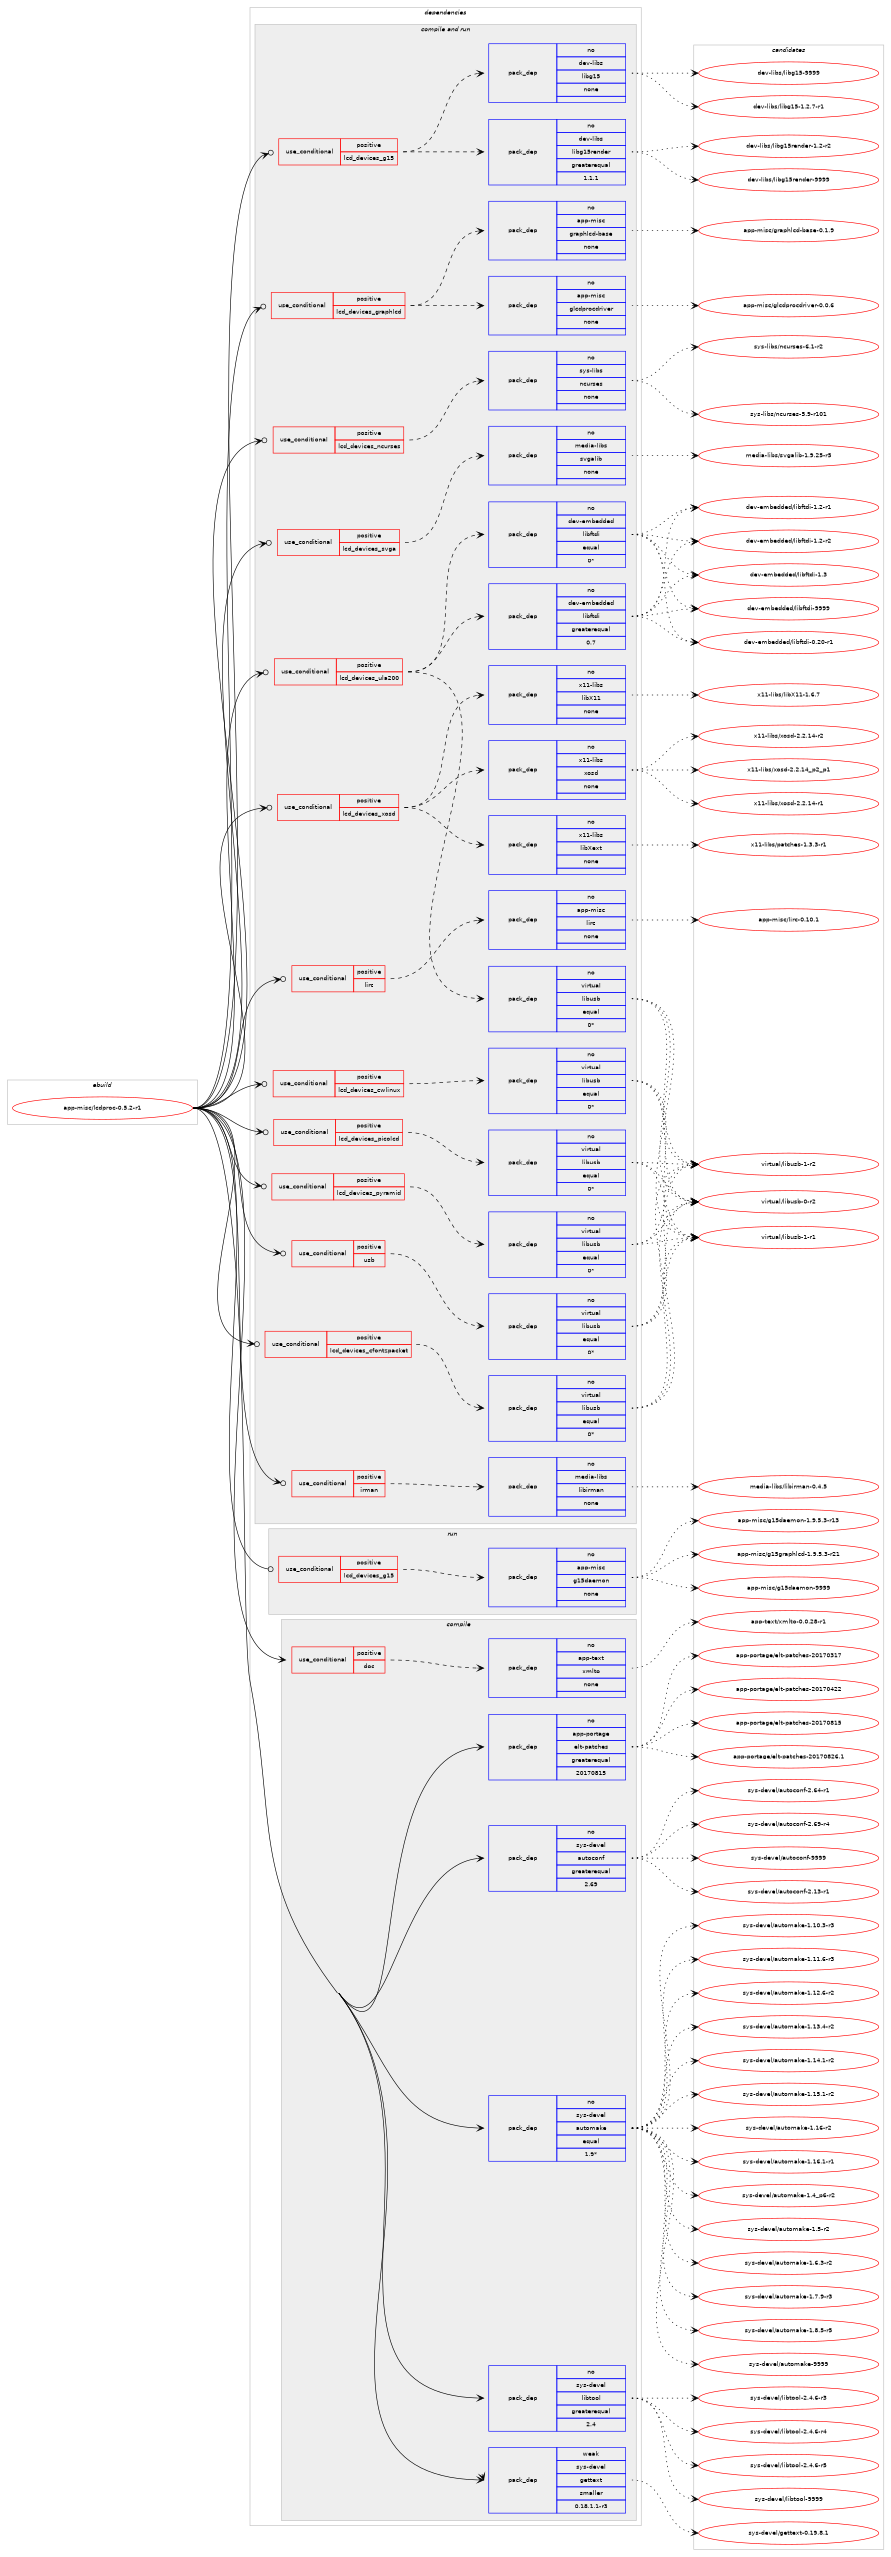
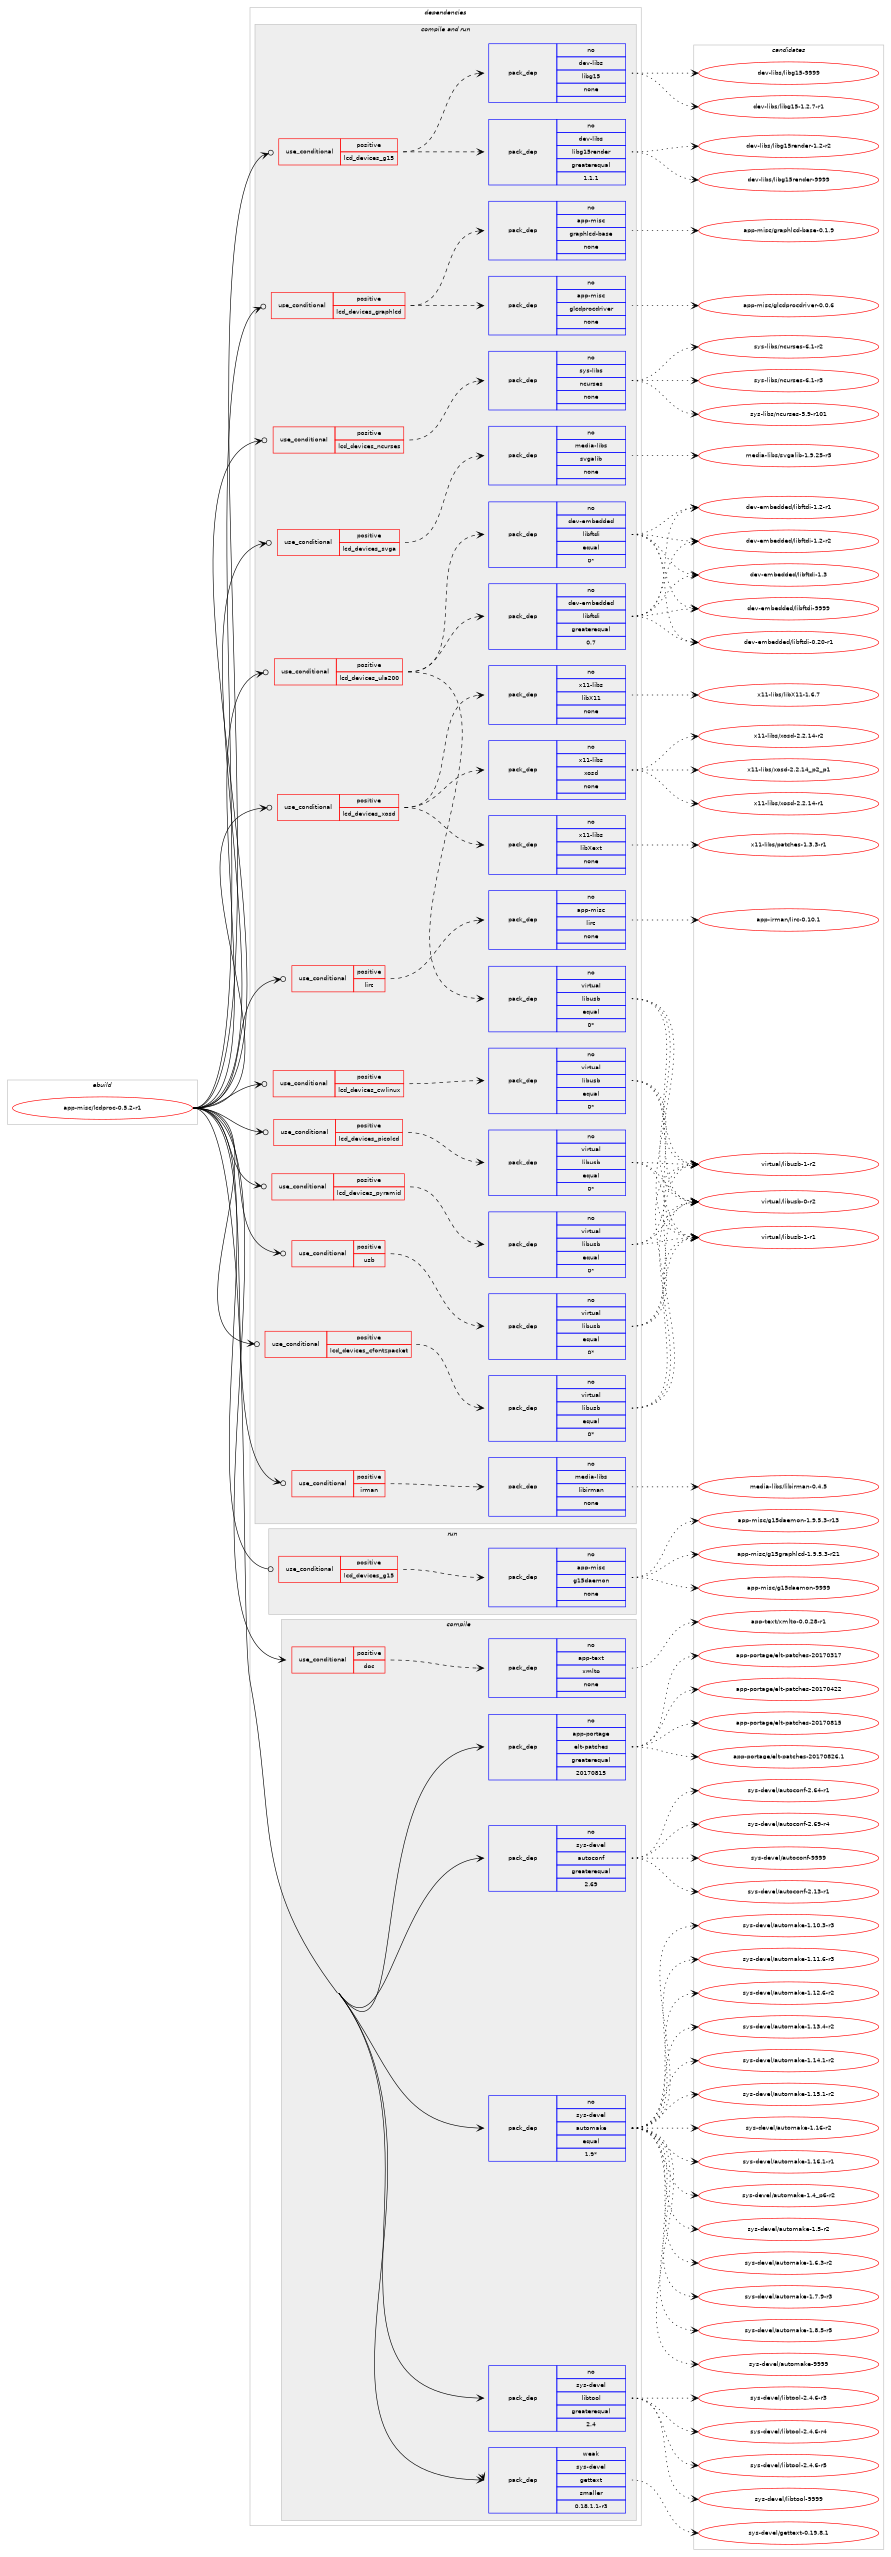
node "sys-libs/ncurses-6.1-r3": added
node "app-misc/lirc-0.10.1": label "app-misc/lirc-0.10.1" -> "app-irman/lirc-0.10.1"
